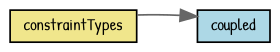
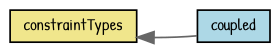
edge "constraintTypes" -> "coupled": reversed
